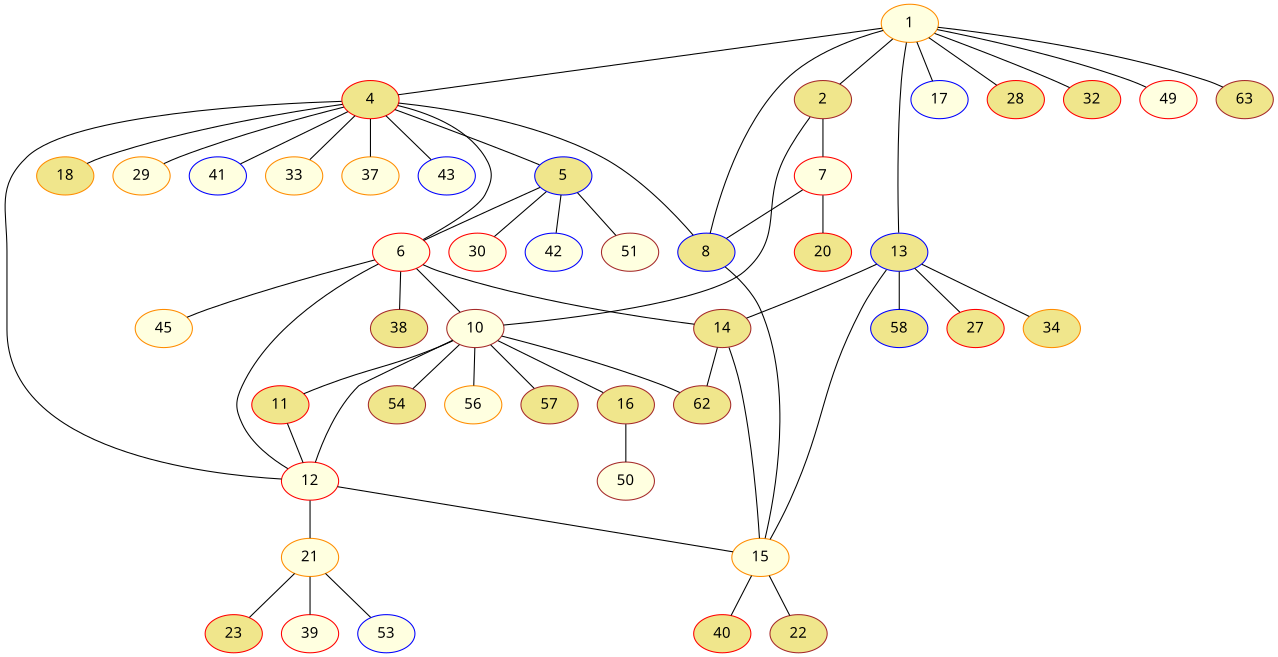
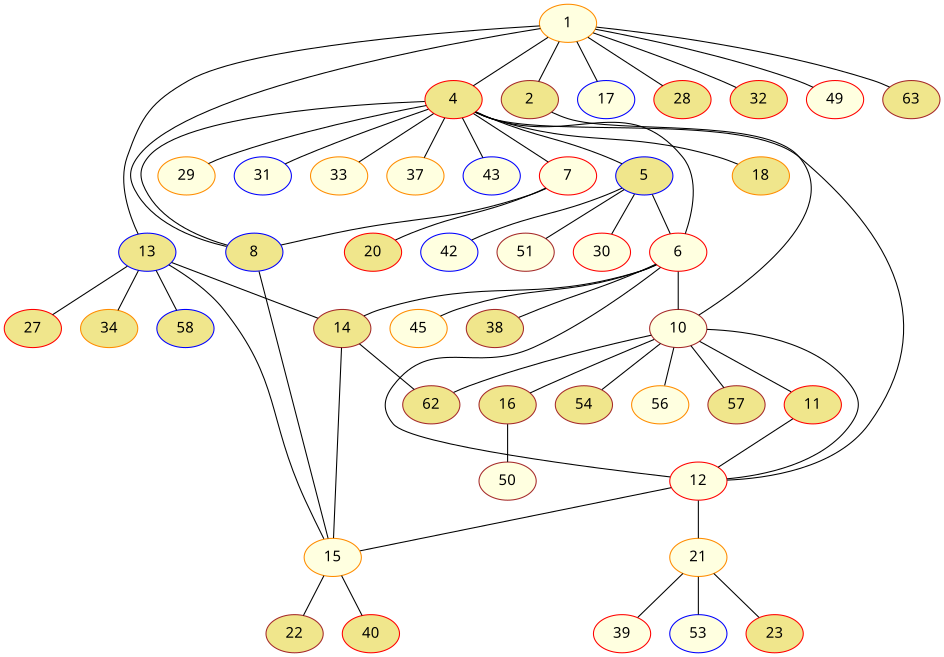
edge "2" -- "7": now "4" -- "7"
node "41": label "41" -> "31"
